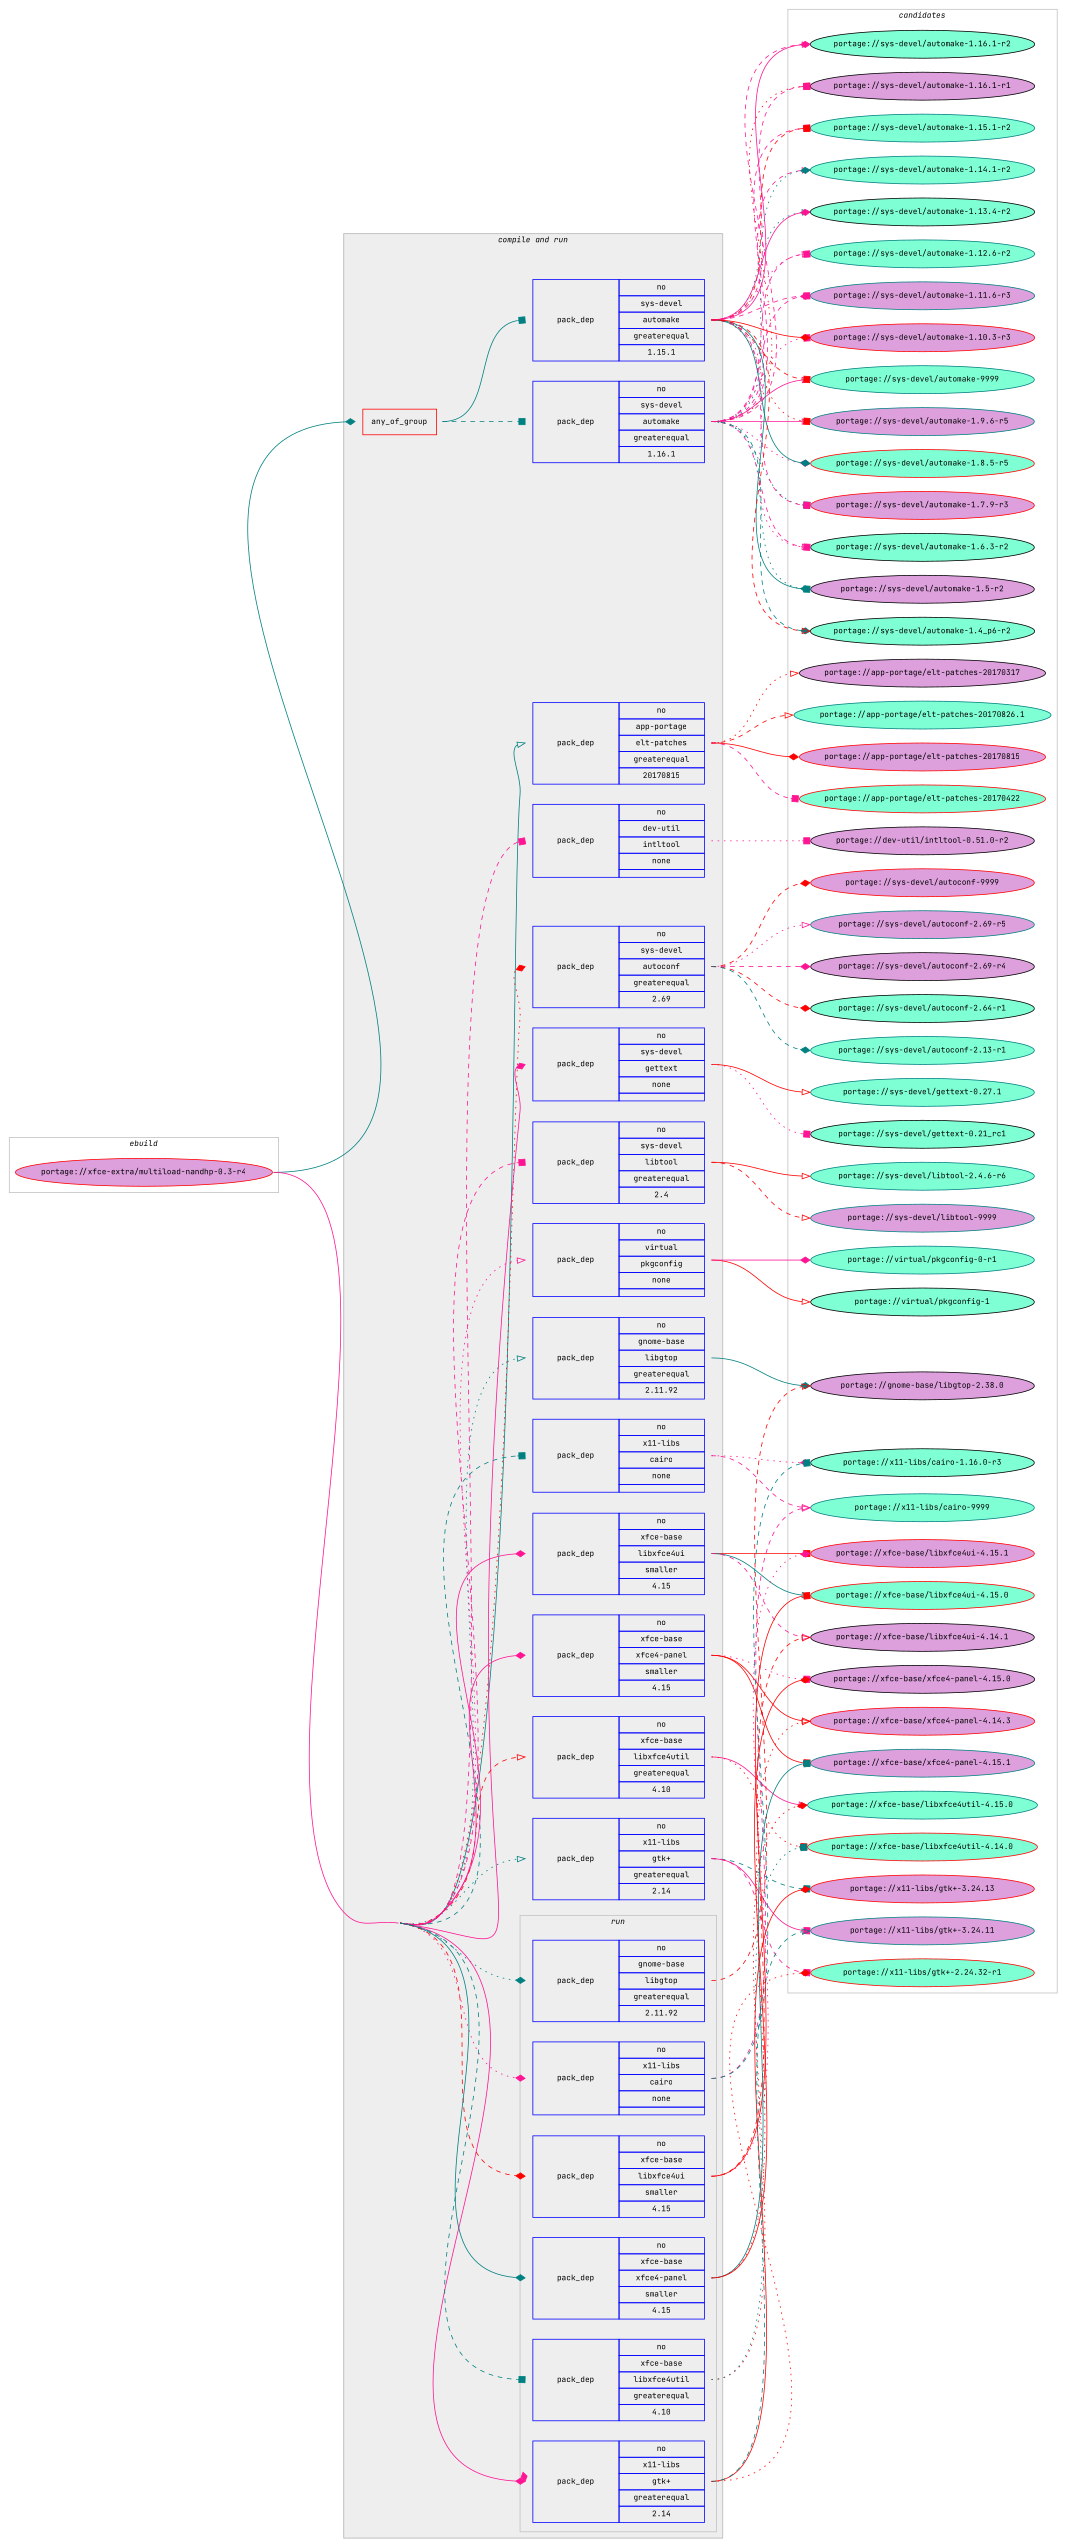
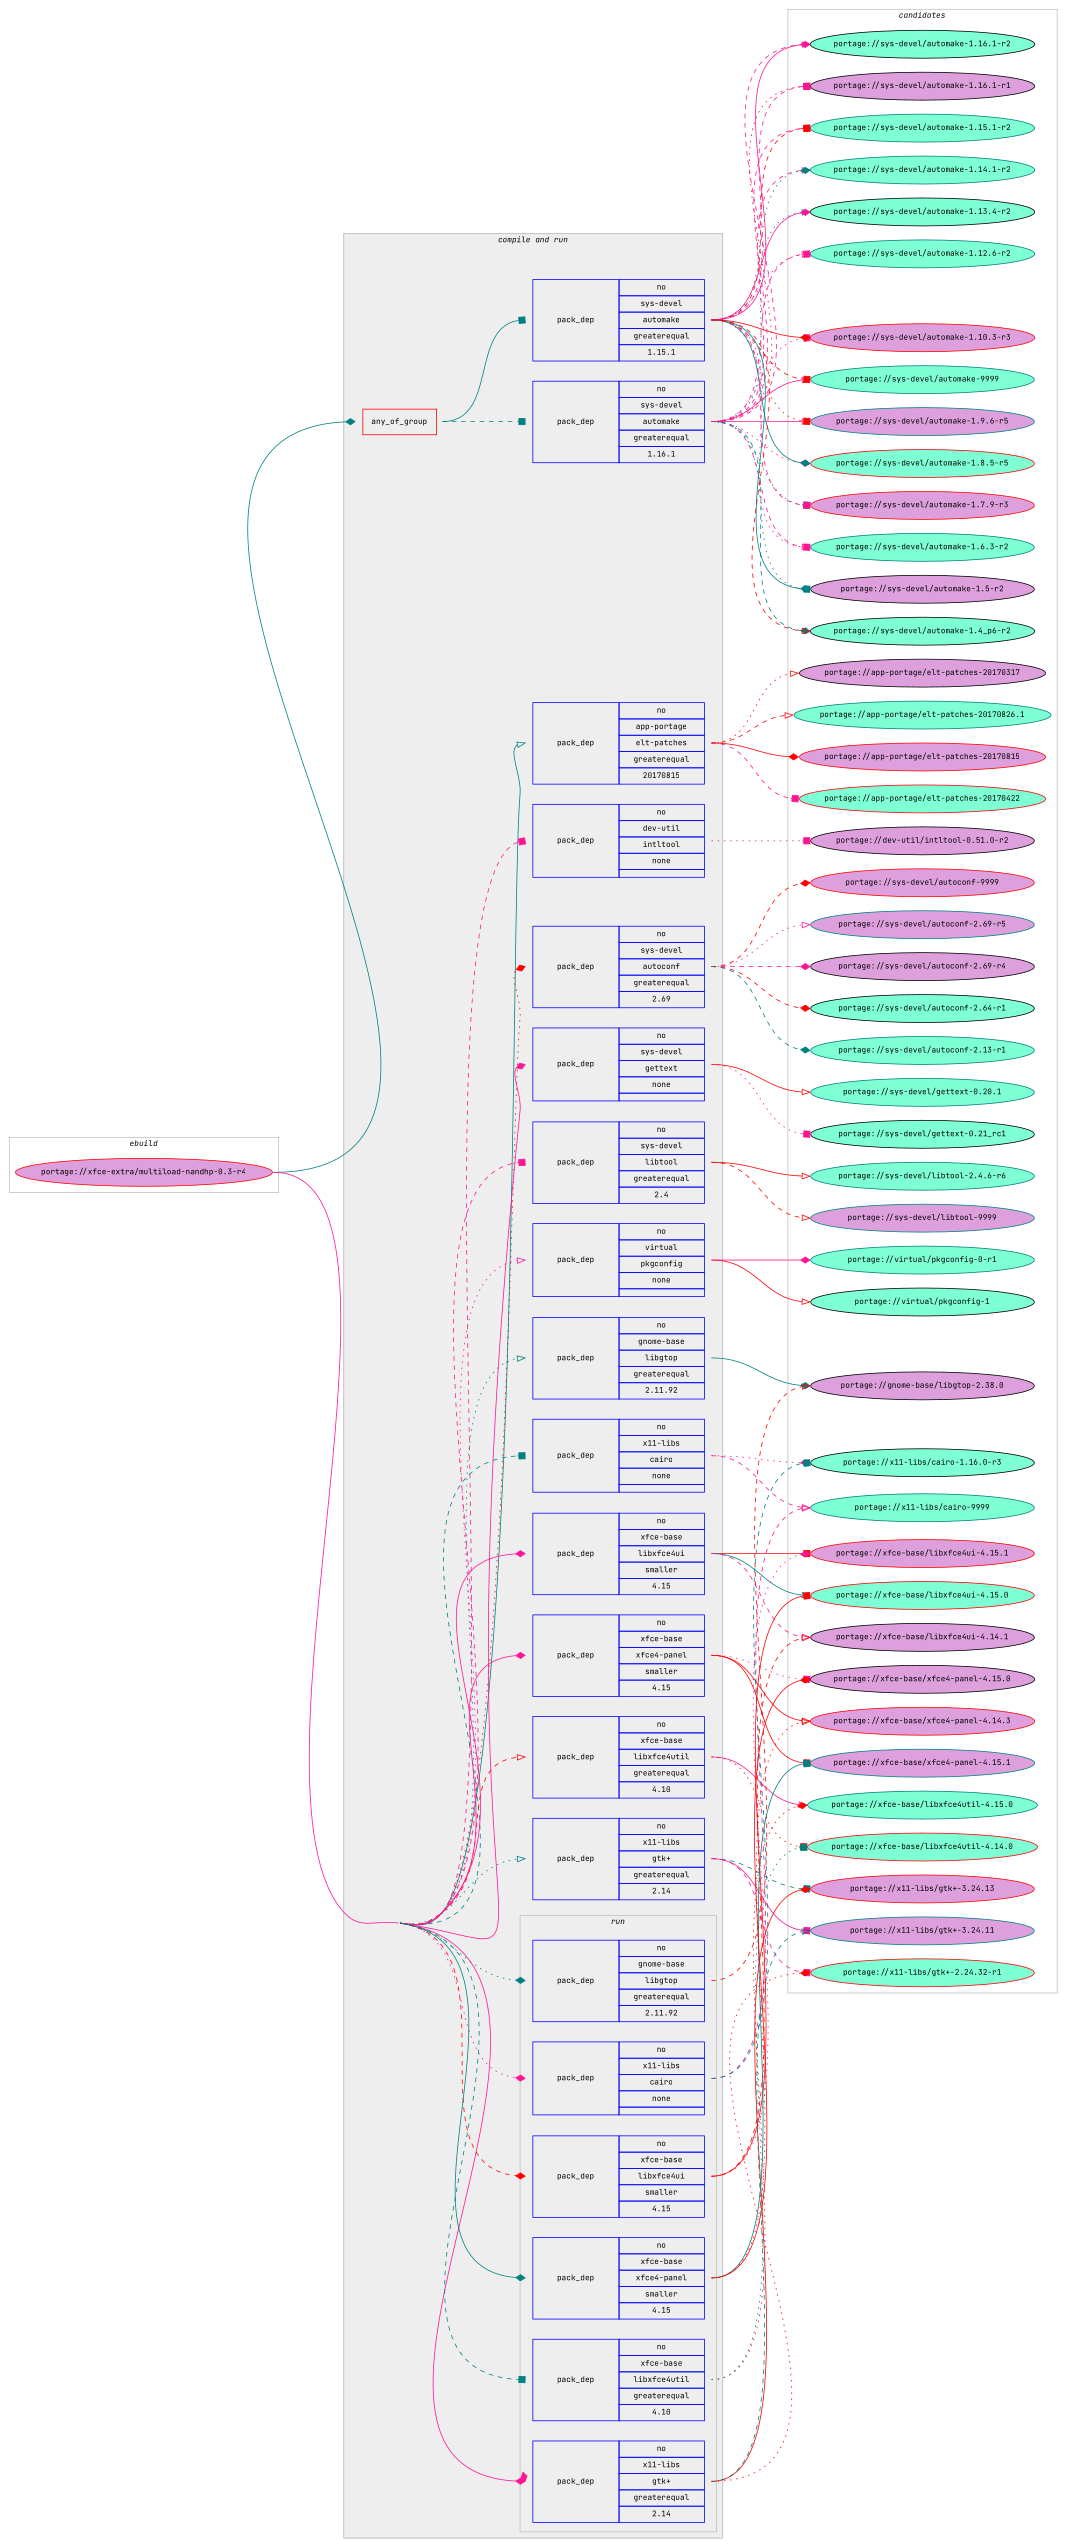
node "portage://sys-devel/automake-1.11.6-r3": removed
node "portage://sys-devel/automake-1.6.3-r2": color black -> teal
node "portage://sys-devel/gettext-0.27.1": label "portage://sys-devel/gettext-0.27.1" -> "portage://sys-devel/gettext-0.20.1"
